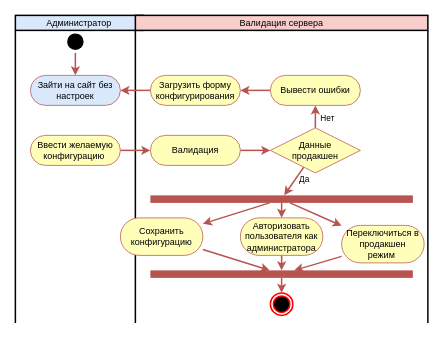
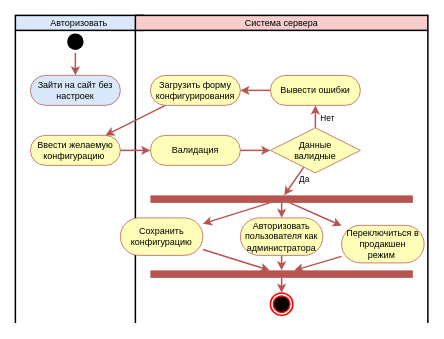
node "Администратор": label "Администратор" -> "Авторизовать"
node "Валидация сервера": label "Валидация сервера" -> "Система сервера"
edge "Загрузить форму конфигурирования" -> "Зайти на сайт без настроек": now "Загрузить форму конфигурирования" -> "Ввести желаемую конфигурацию"
node "Данные продакшен": label "Данные продакшен" -> "Данные валидные"
